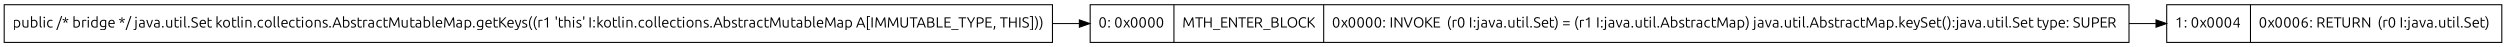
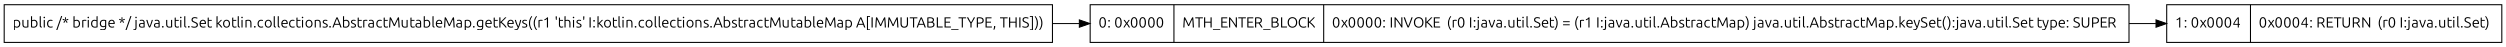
node "1: 0x0004": text "0x0006: RETURN  (r0 I:java.util.Set)" -> "0x0004: RETURN  (r0 I:java.util.Set)"
